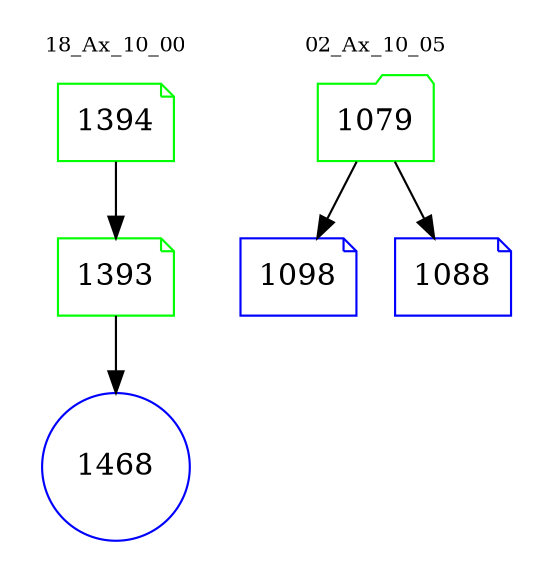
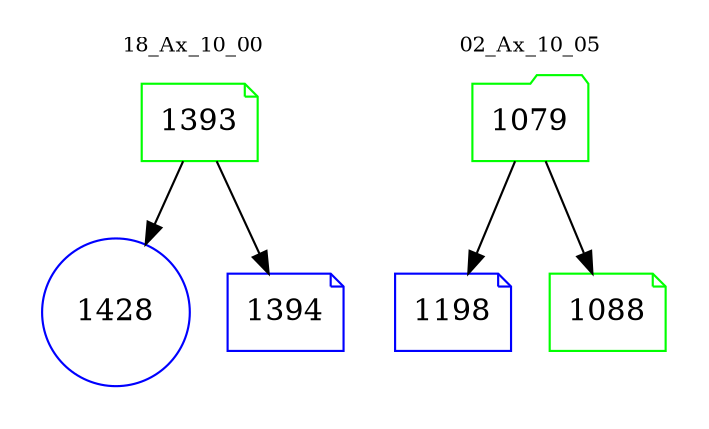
node "1394": color green -> blue
edge "1394" -> "1393": reversed
node "1098": label "1098" -> "1198"
node "1088": color blue -> green
node "1468": label "1468" -> "1428"
